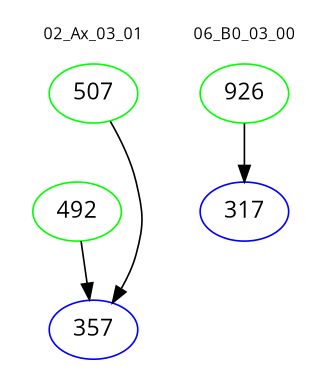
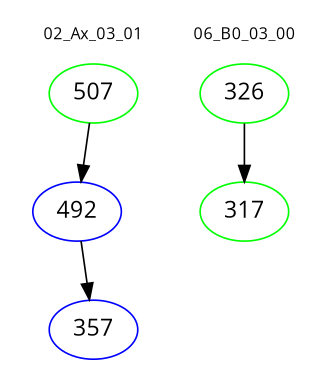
node "926": label "926" -> "326"
edge "507" -> "357": now "507" -> "492"
node "492": color green -> blue
node "317": color blue -> green
